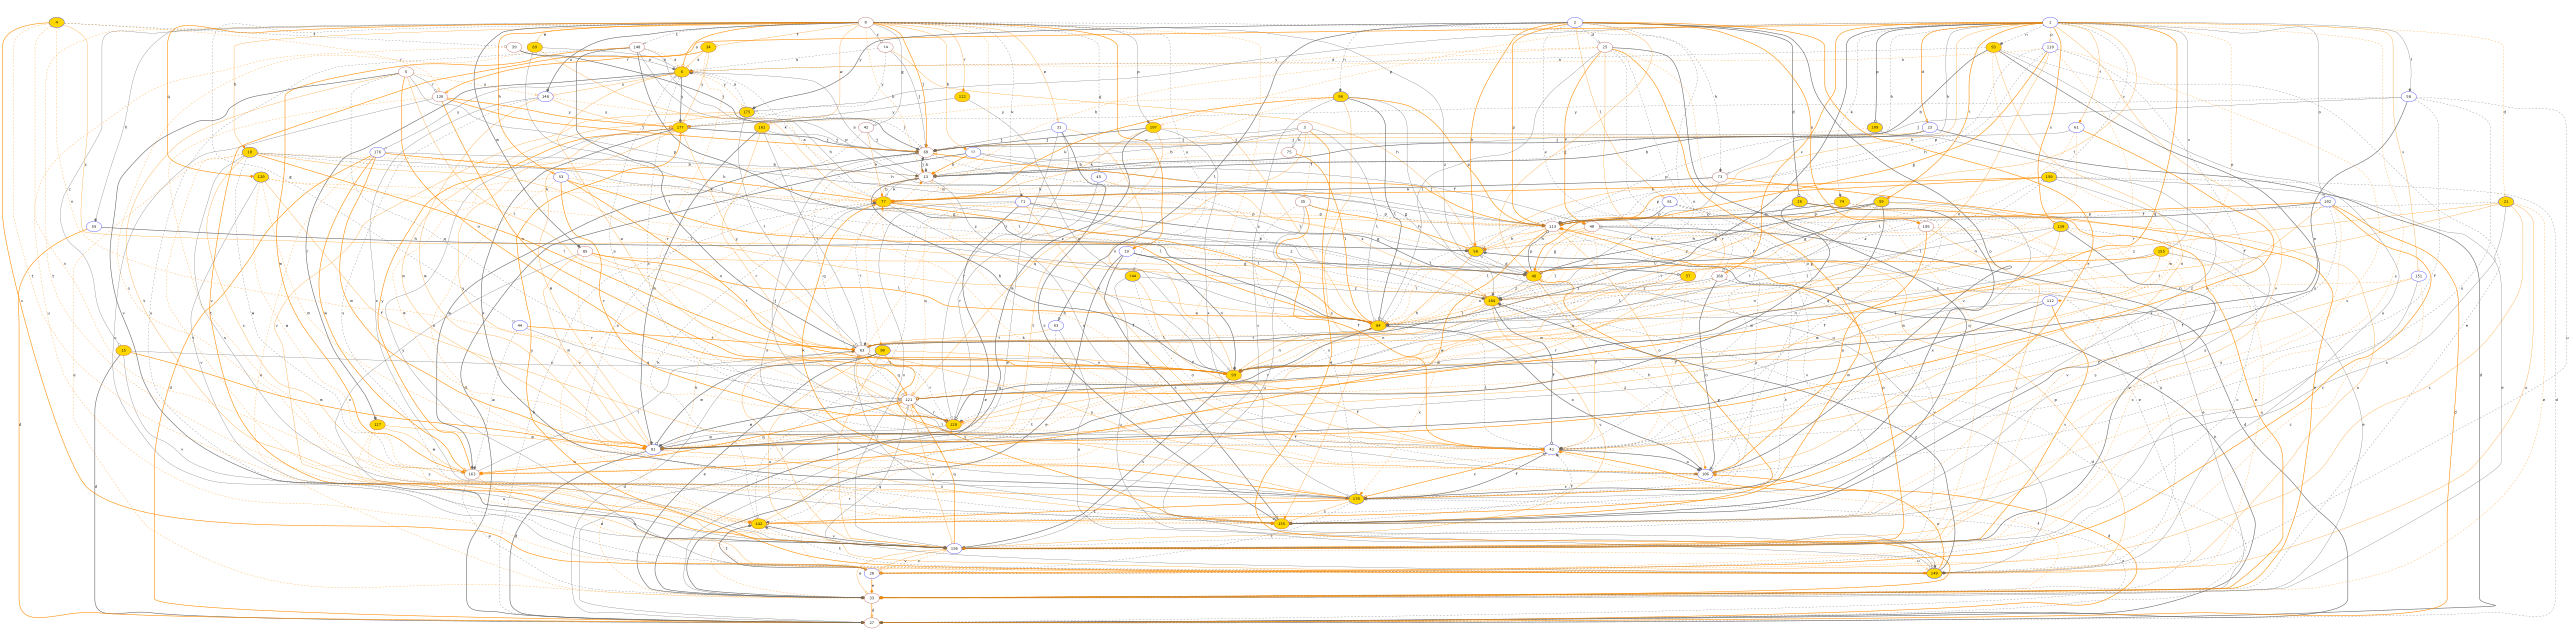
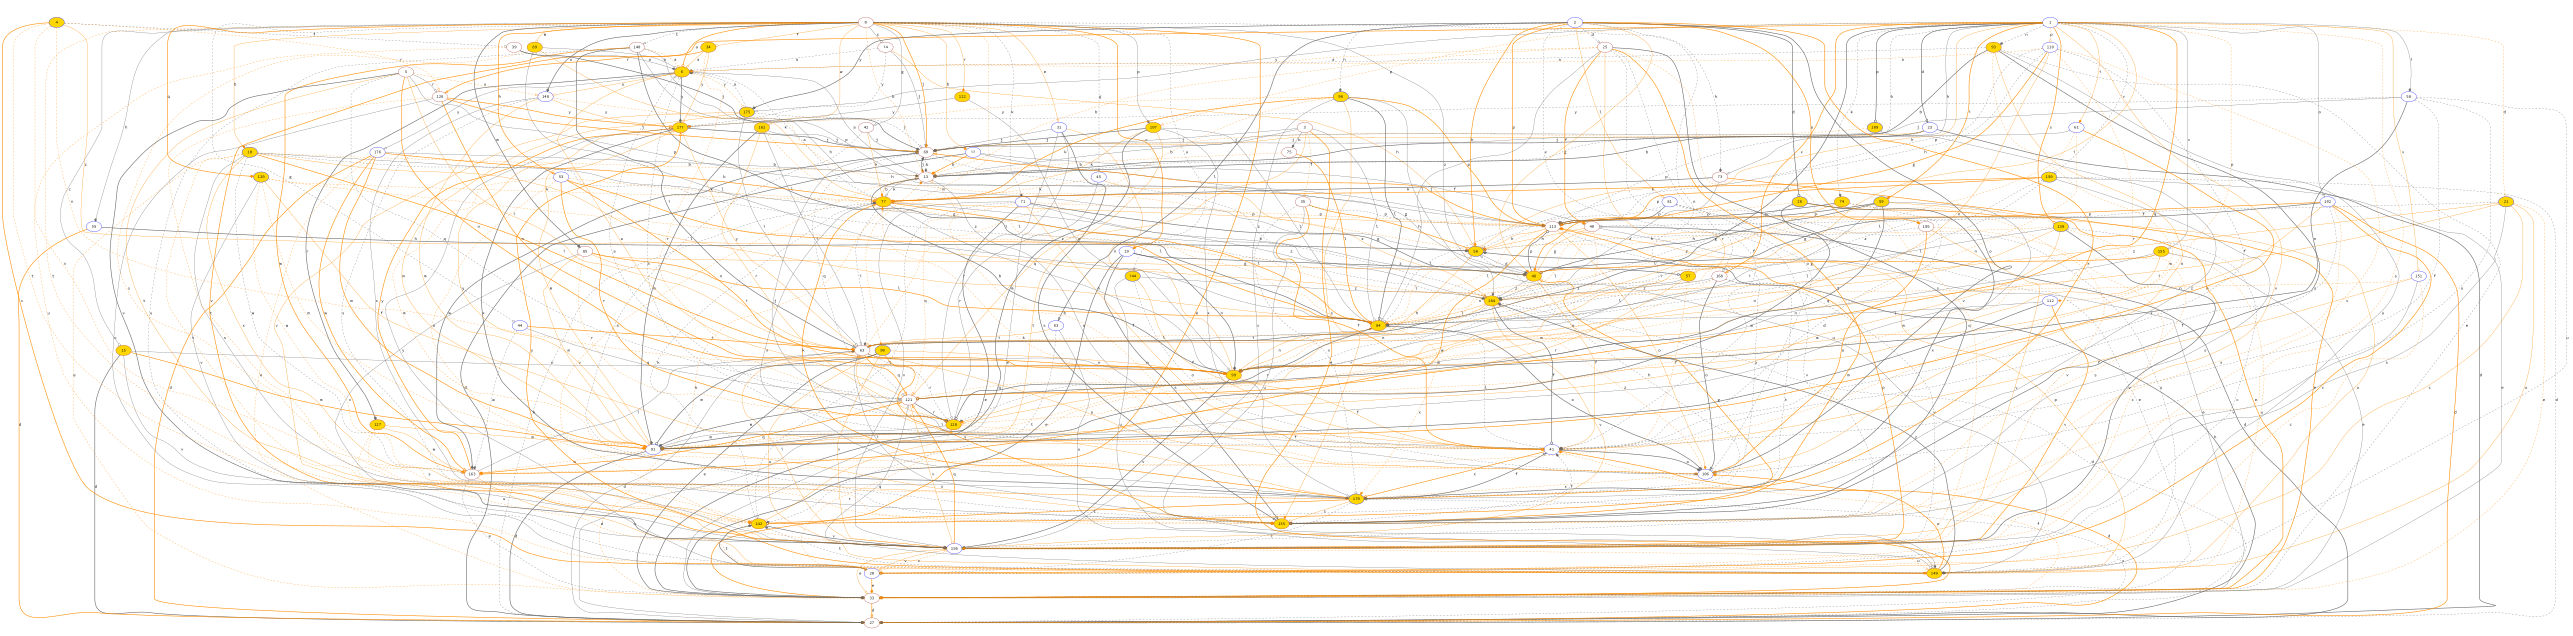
edge "1" -> "23": color darkorange -> gray40
edge "3" -> "75": arrowhead onormal -> diamond
edge "107" -> "84": color darkorange -> gray40
edge "74" -> "41": label "f" -> "d"
edge "0" -> "33": style dashed -> bold
node "149": color blue -> brown
